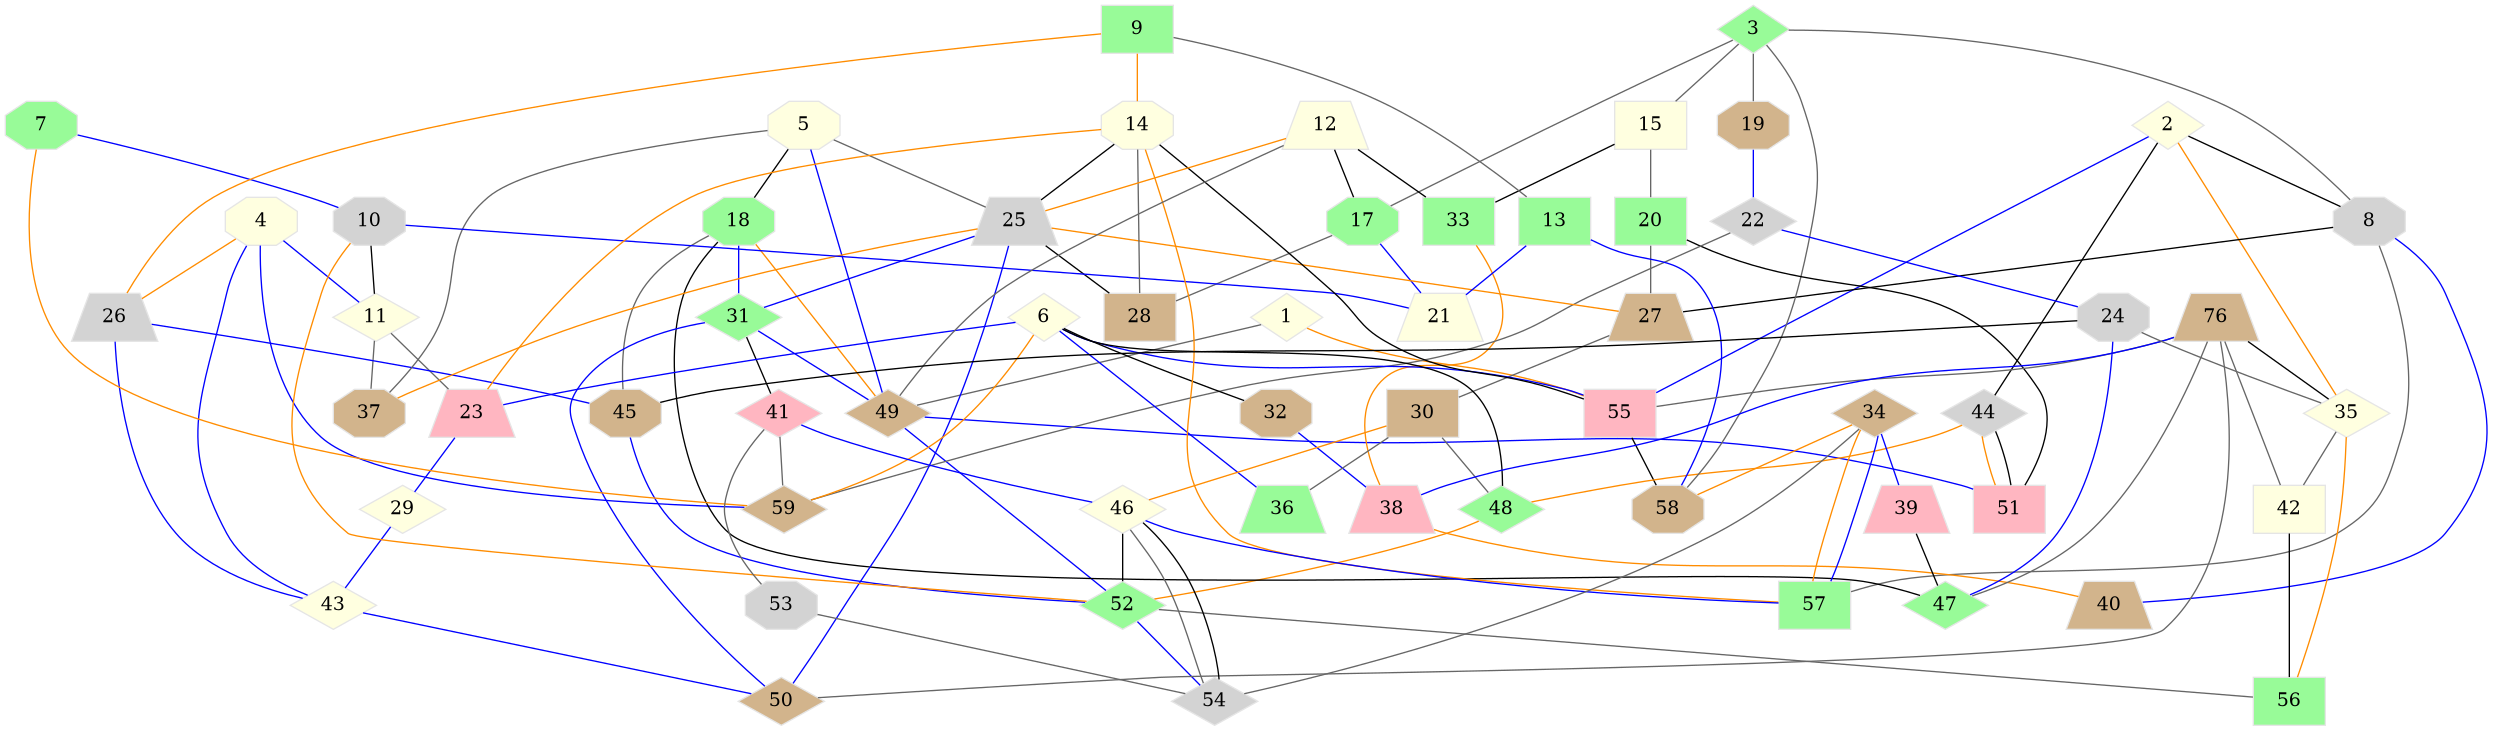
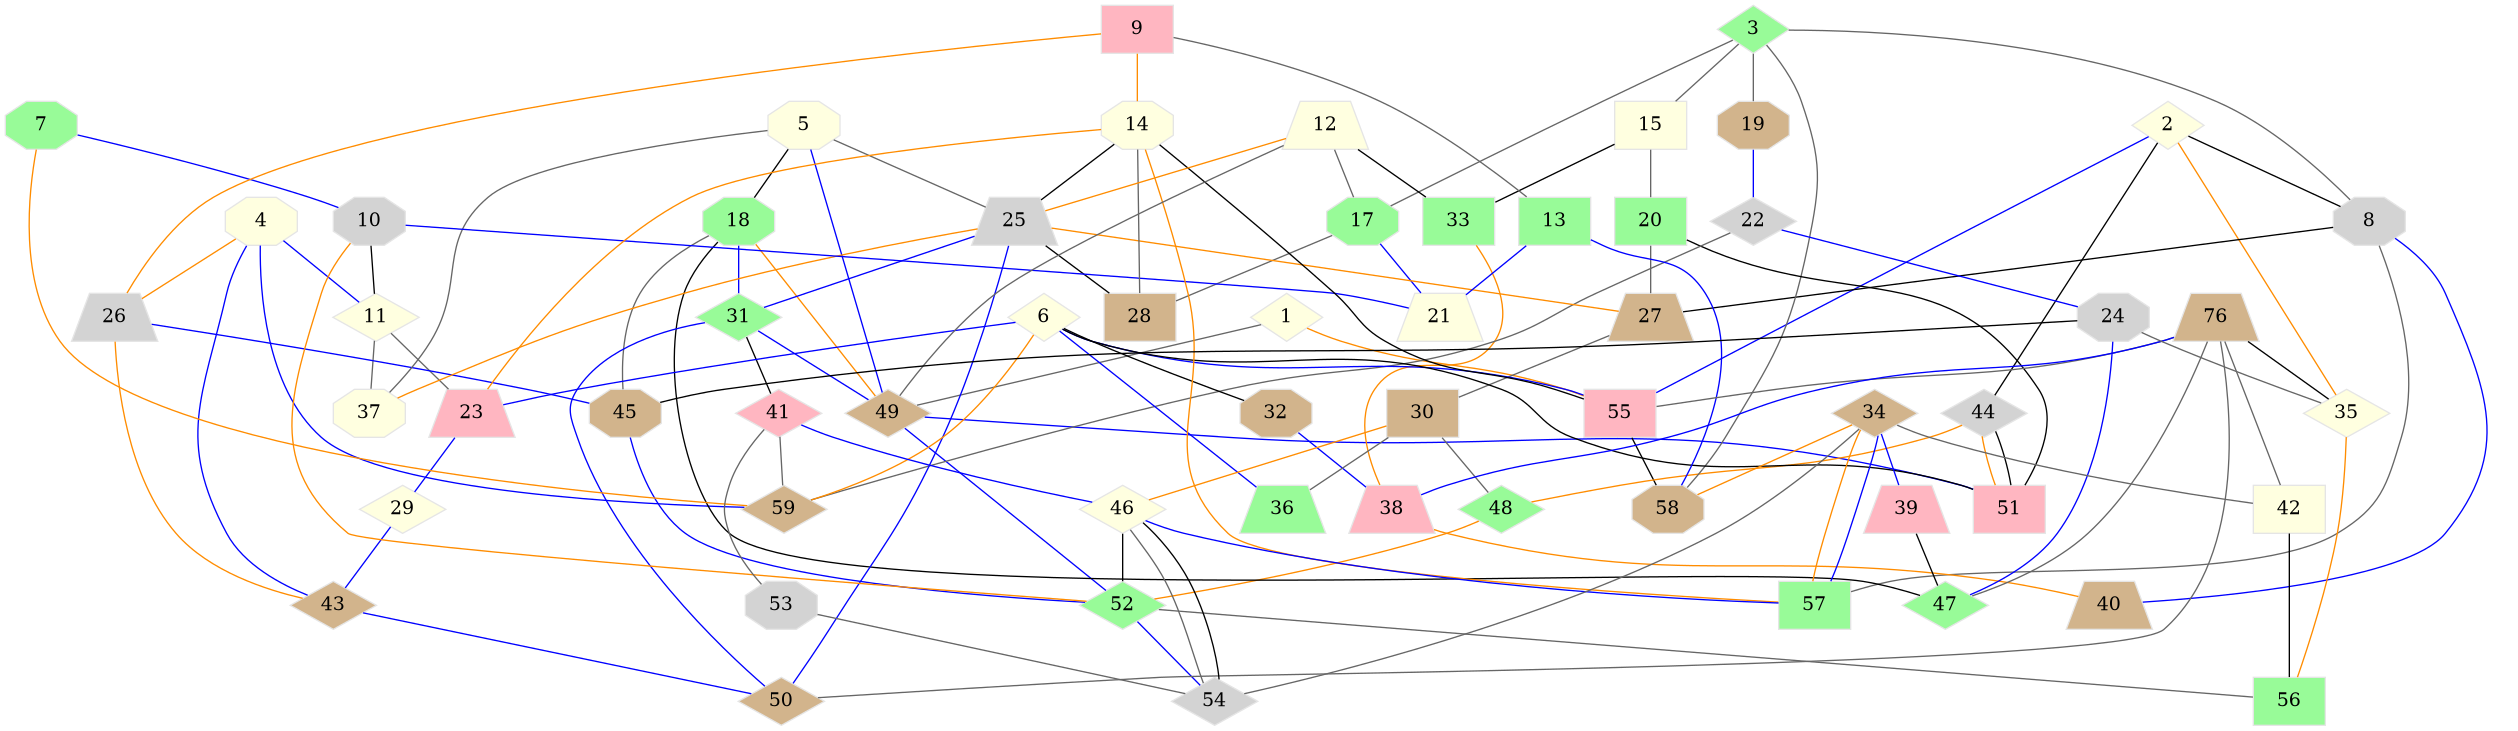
node "9": fillcolor palegreen -> lightpink
edge "12" -- "17": color black -> gray40
edge "6" -- "48": now "6" -- "51"
node "37": fillcolor tan -> lightyellow
edge "35" -- "42": now "34" -- "42"
edge "26" -- "43": color blue -> darkorange
node "43": fillcolor lightyellow -> tan
